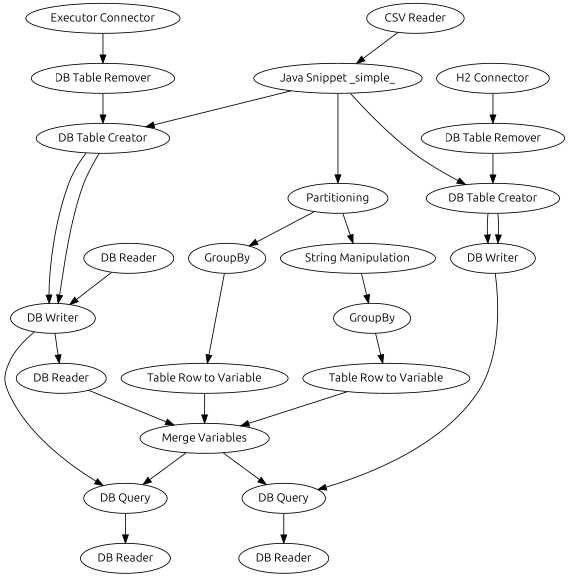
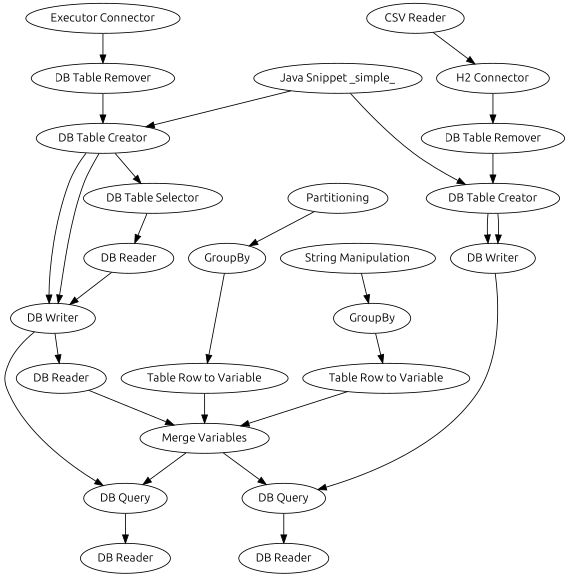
edge "CSV Reader" -> "Java Snippet _simple_": now "CSV Reader" -> "H2 Connector"
edge "Java Snippet _simple_" -> "Partitioning": removed
node "DB Table Selector": added
edge "Partitioning" -> "String Manipulation": removed
